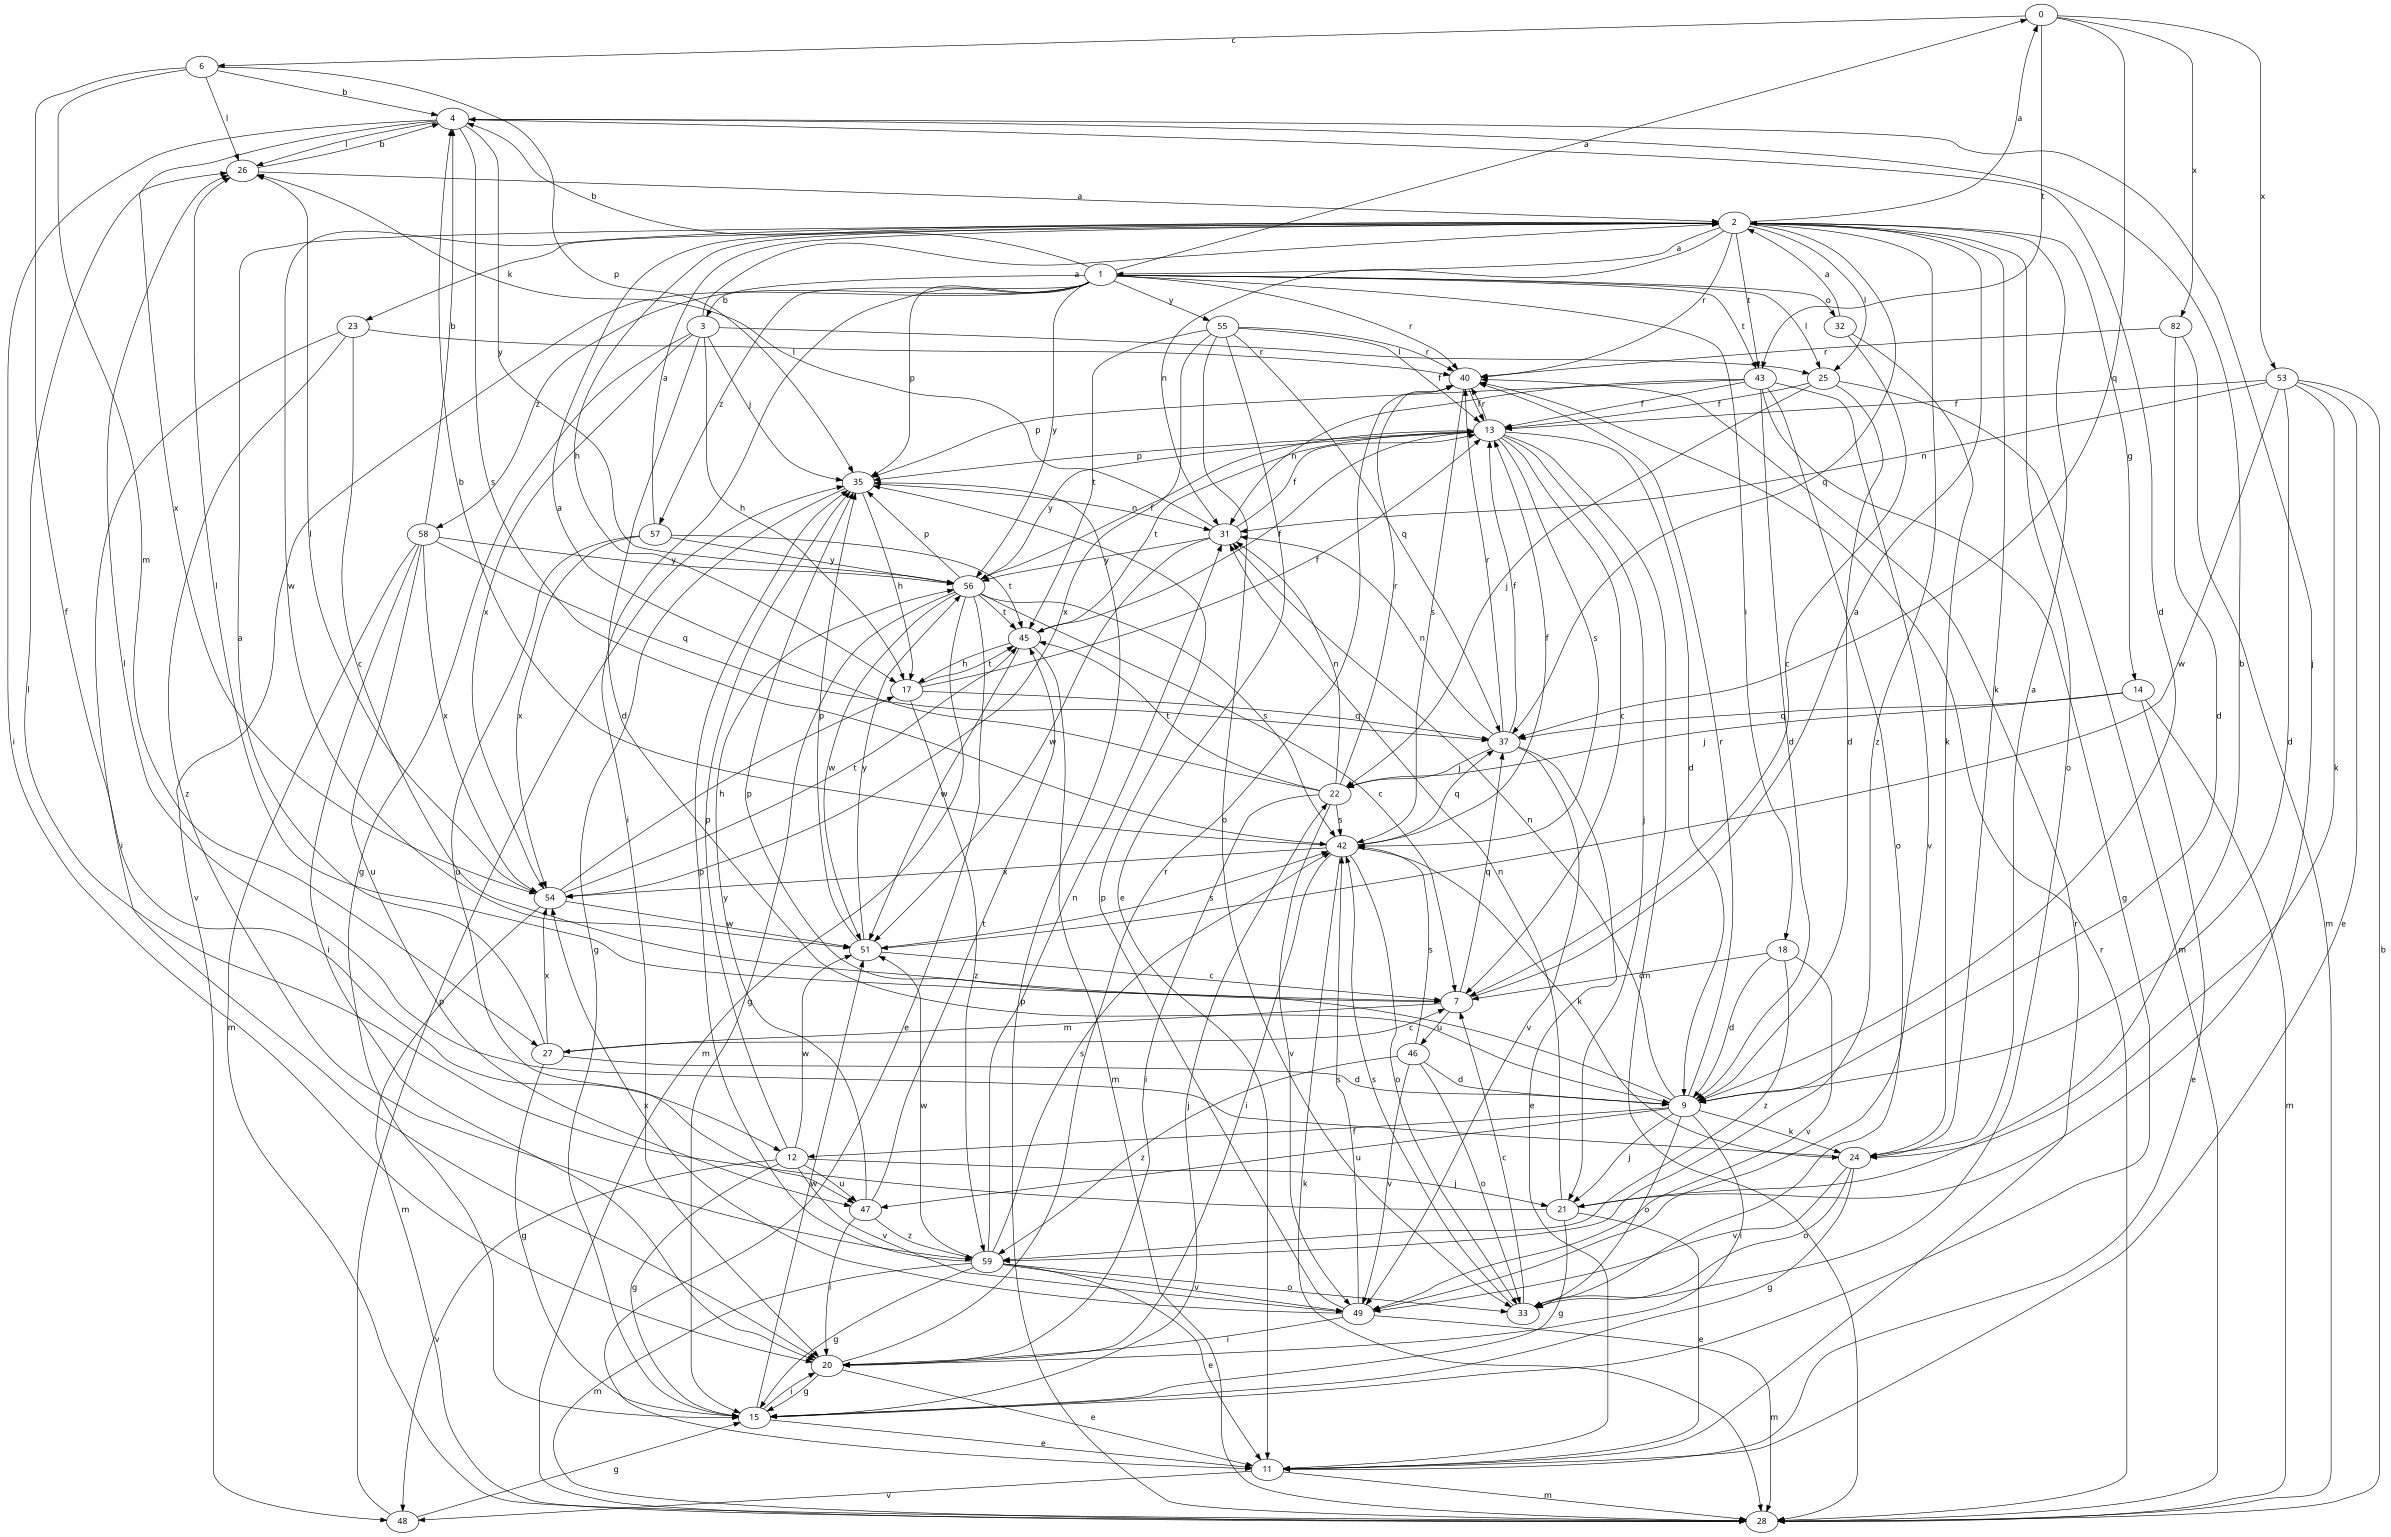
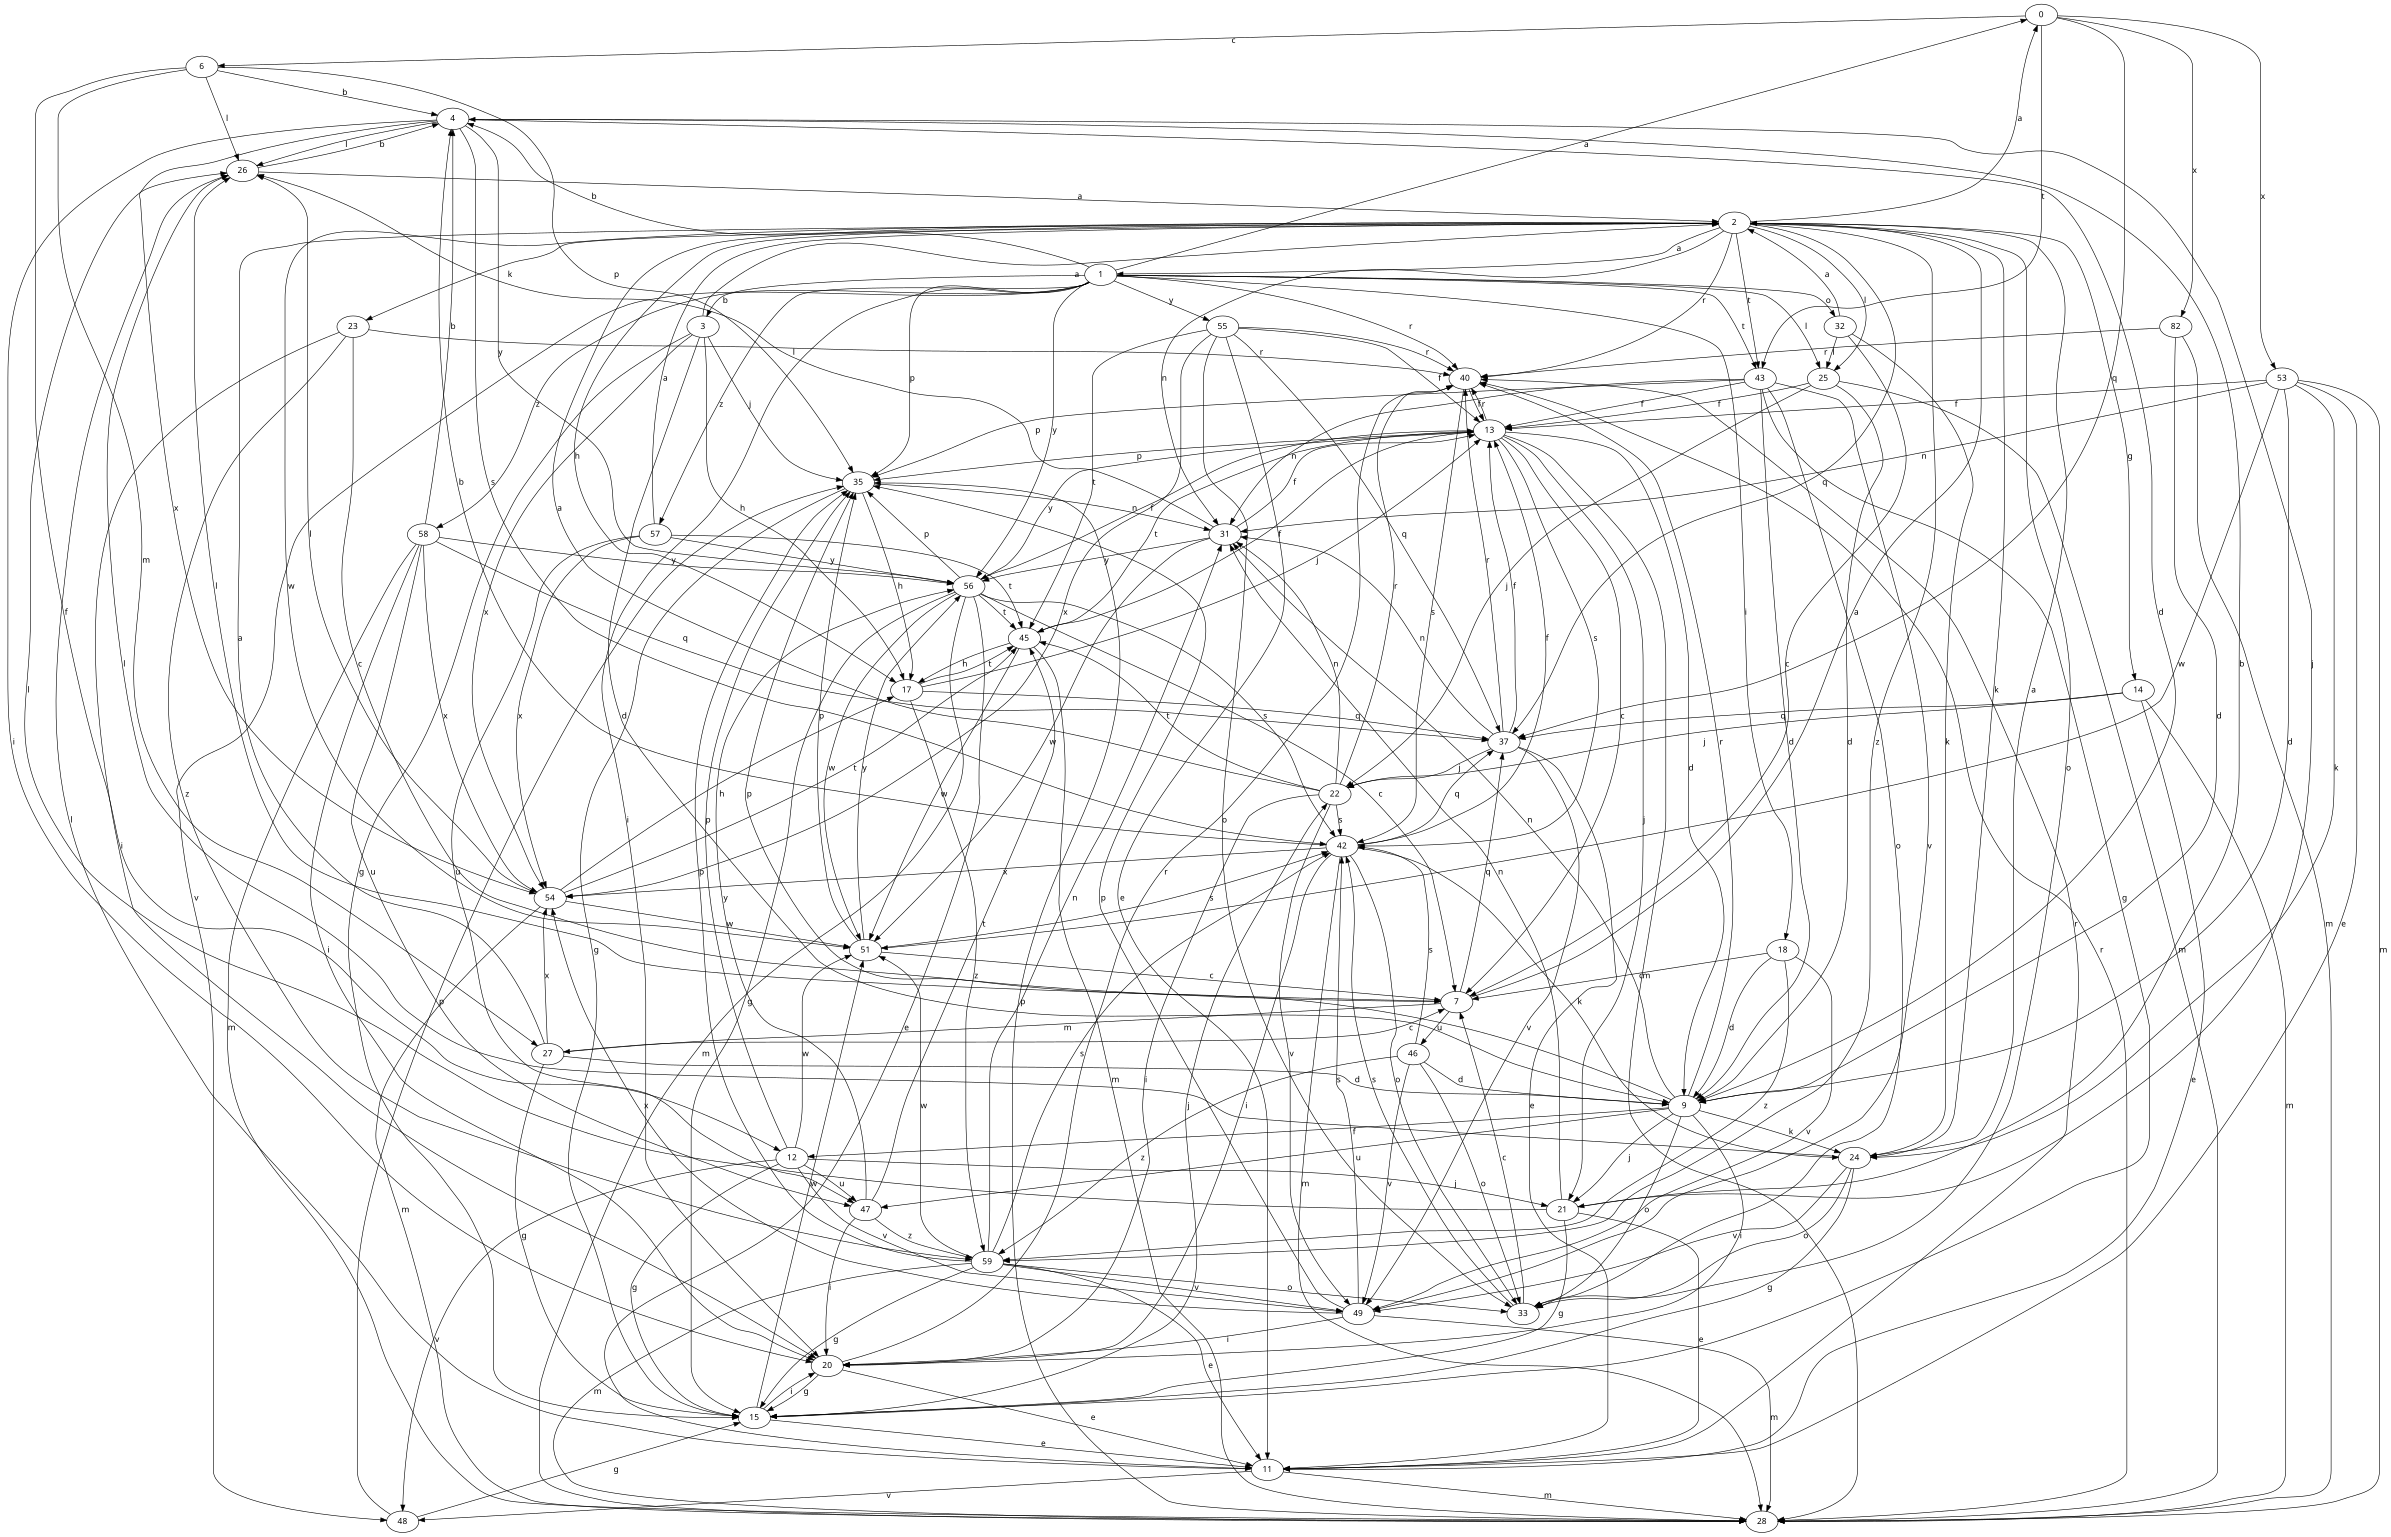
edge "3" -> "25": now "32" -> "25"
edge "17" -> "13": label "f" -> "j"
edge "53" -> "28": label "b" -> "m"
edge "42" -> "28": label "k" -> "m"
edge "11" -> "26": added, label "l"
